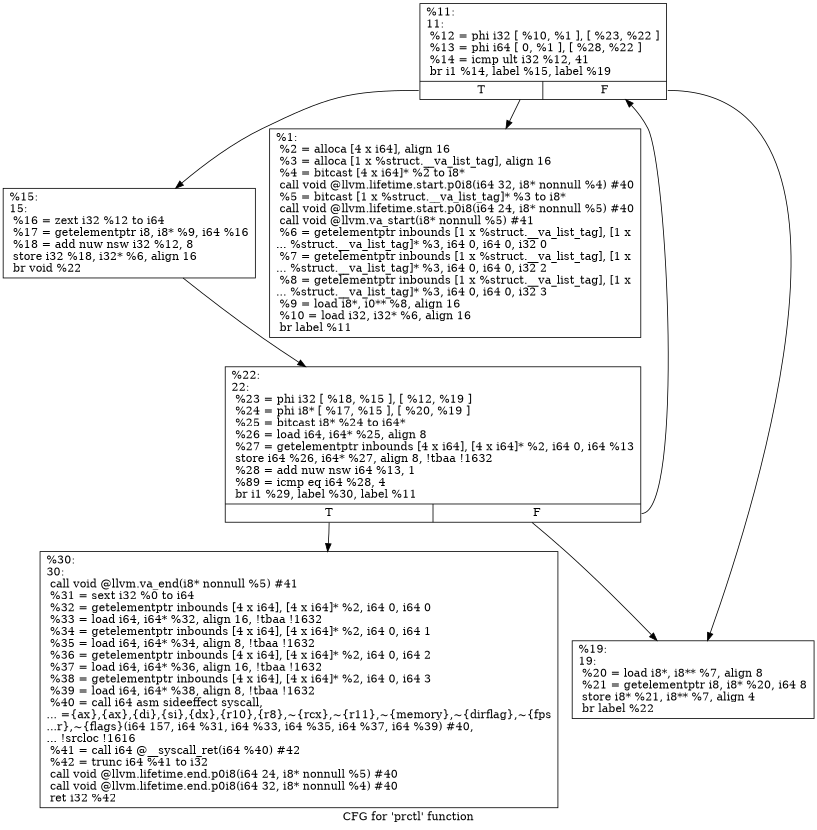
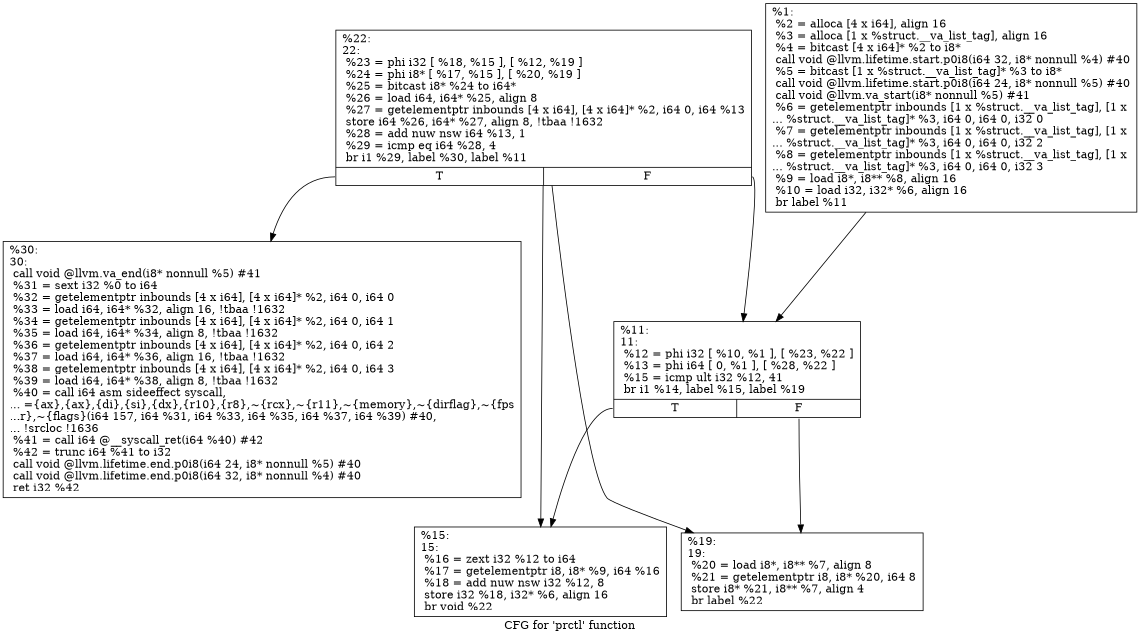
node "%11:": text "%14 = icmp ult i32 %12, 41" -> "%15 = icmp ult i32 %12, 41"
edge "%11:" -> "%1:": reversed
node "%1:": text "%9 = load i8*, i0** %8, align 16" -> "%9 = load i8*, i8** %8, align 16"
edge "%15:" -> "%22:": reversed
node "%22:": text "%89 = icmp eq i64 %28, 4" -> "%29 = icmp eq i64 %28, 4"
node "%30:": text "... !srcloc !1616" -> "... !srcloc !1636"
